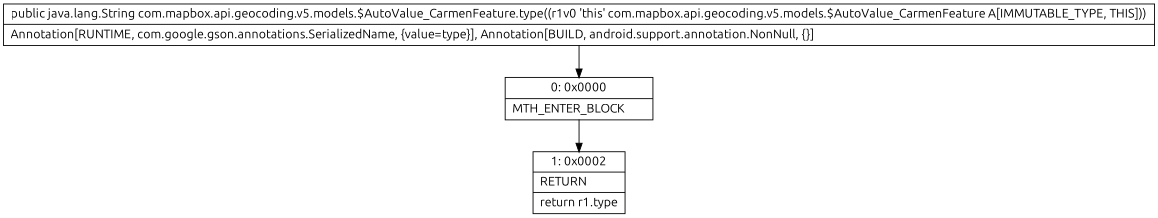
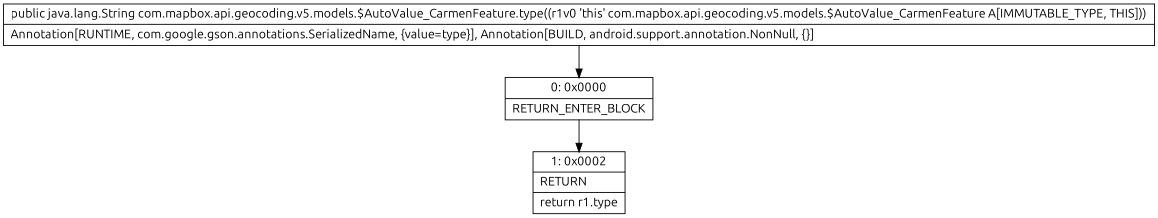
node "0: 0x0000": text "MTH_ENTER_BLOCK" -> "RETURN_ENTER_BLOCK"
